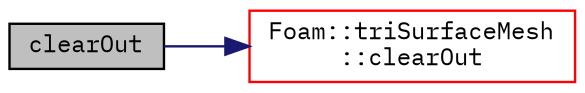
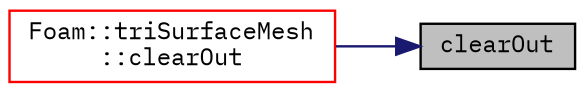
edge "clearOut" -> "Foam::triSurfaceMesh ::clearOut": reversed
